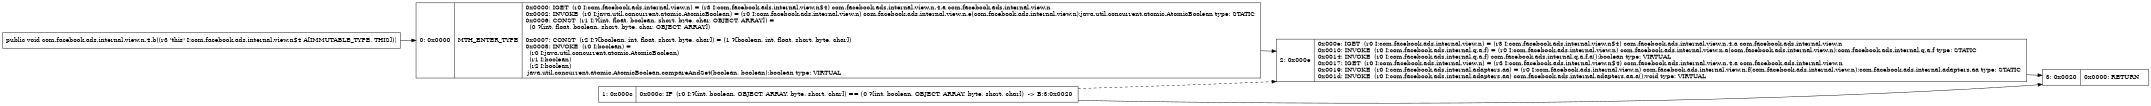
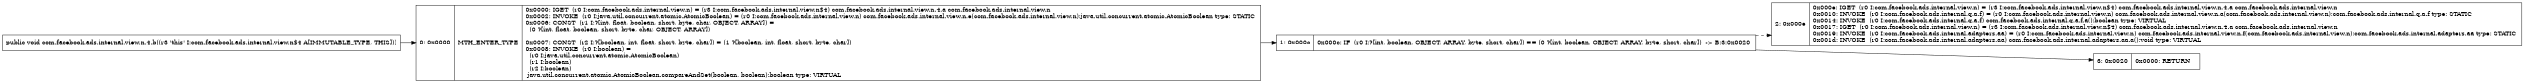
edge "0: 0x0000" -> "2: 0x000e": now "0: 0x0000" -> "1: 0x000c"
edge "2: 0x000e" -> "3: 0x0020": removed
